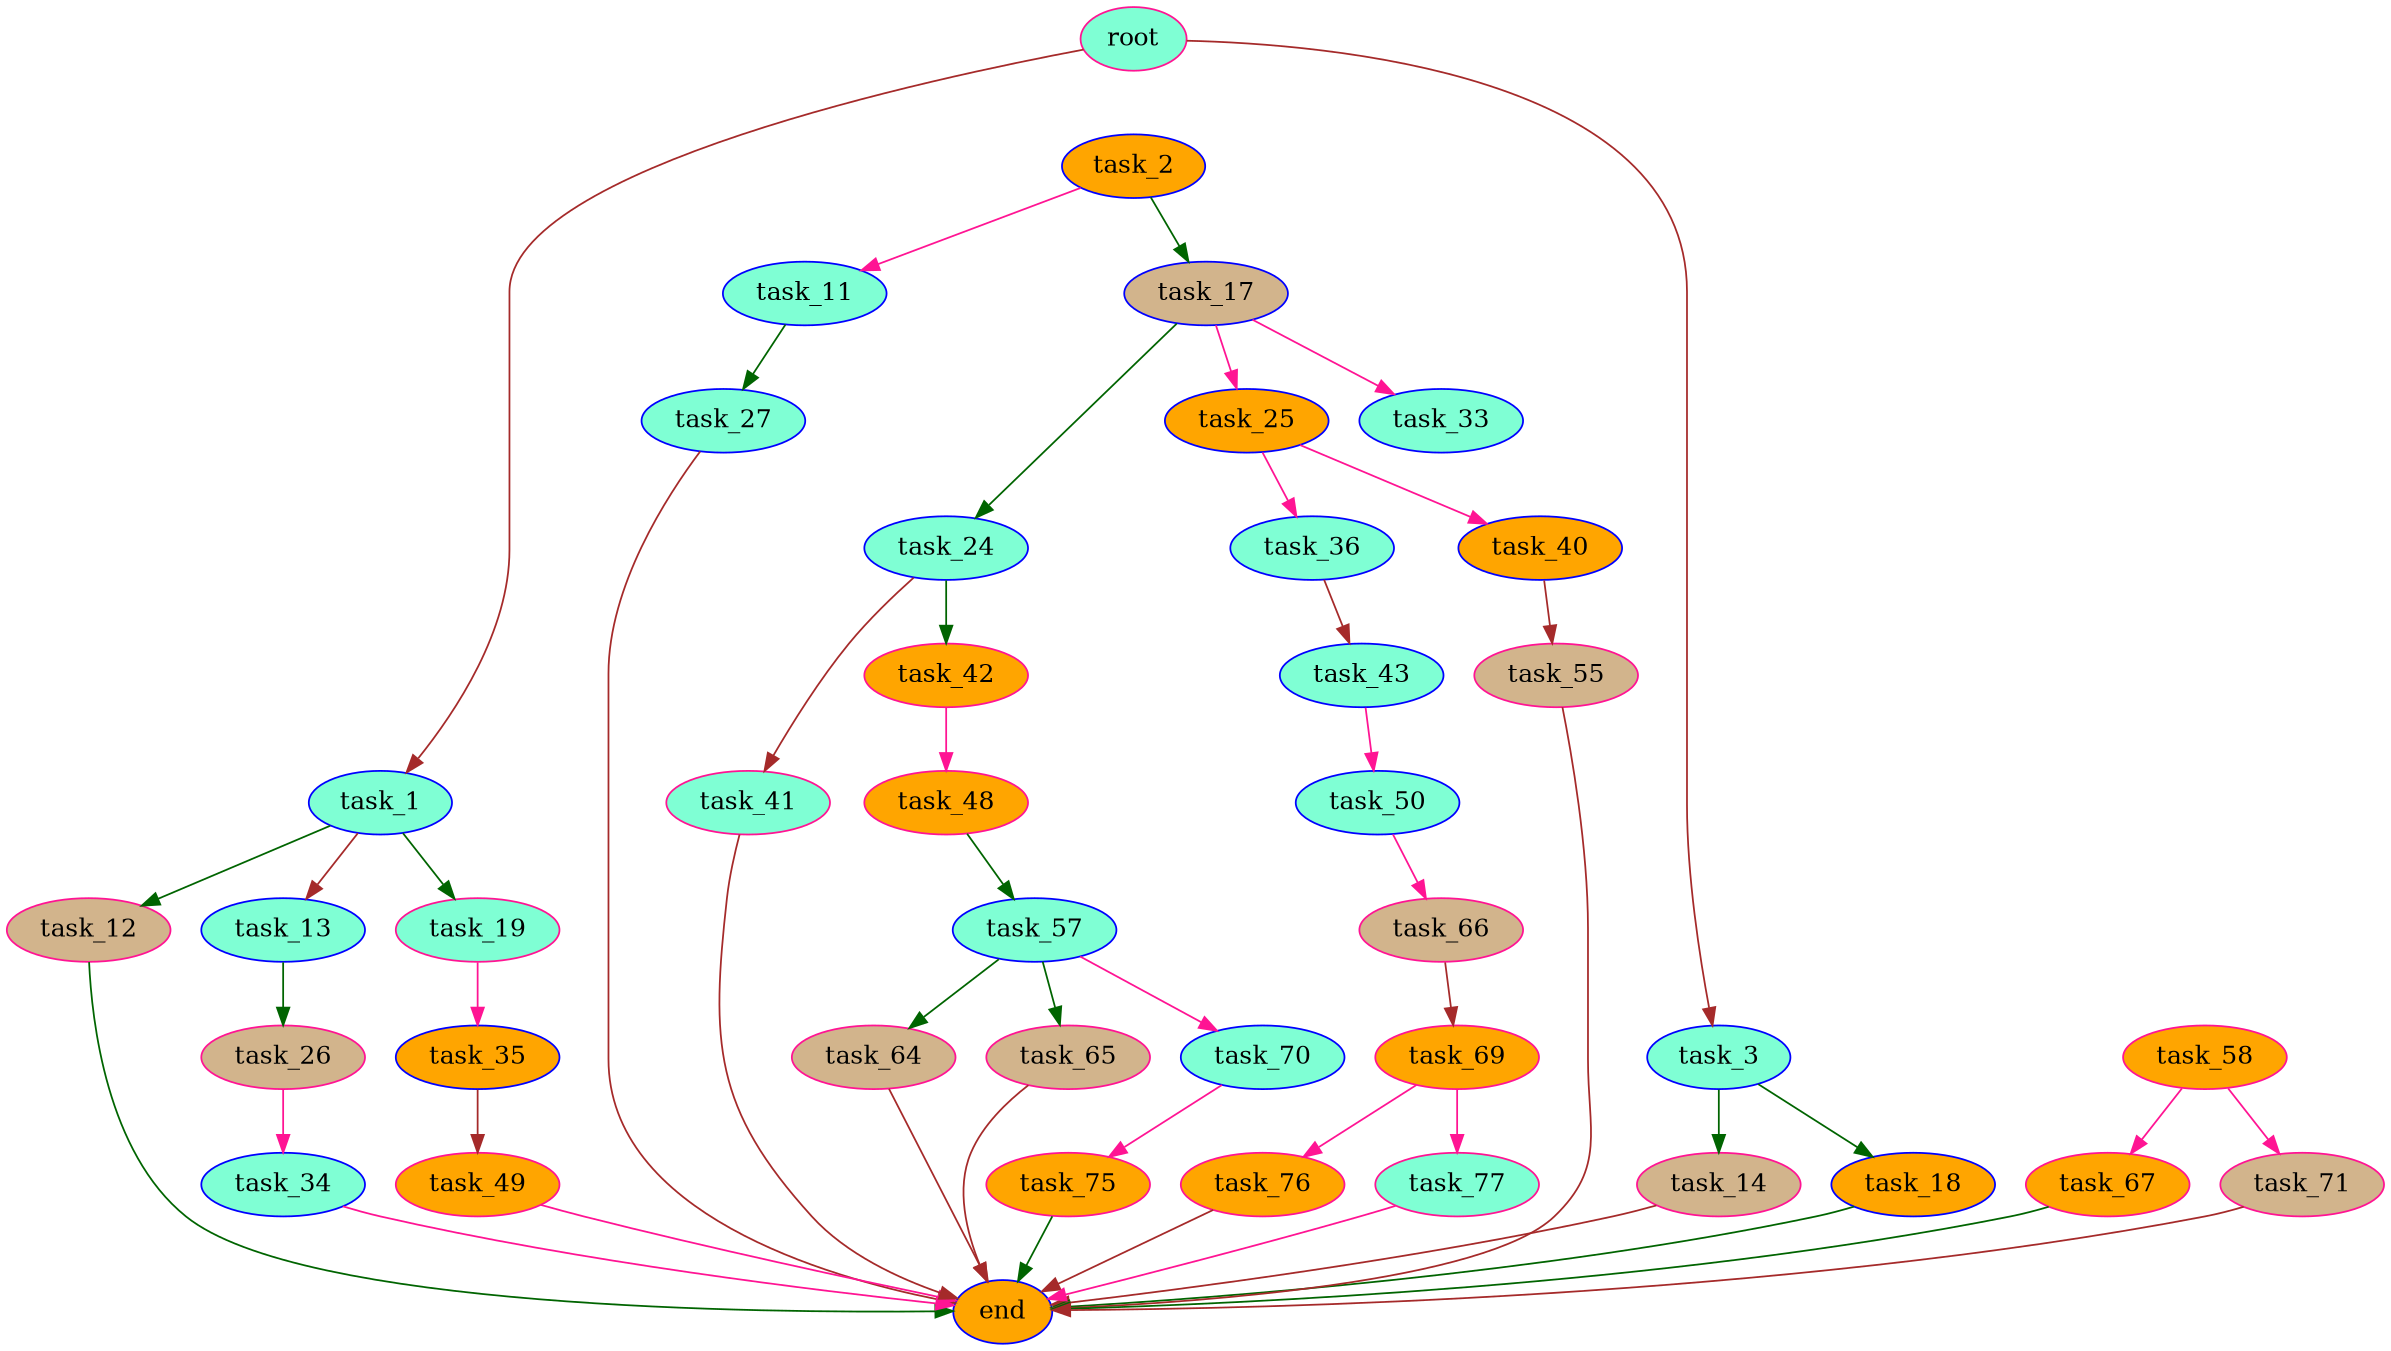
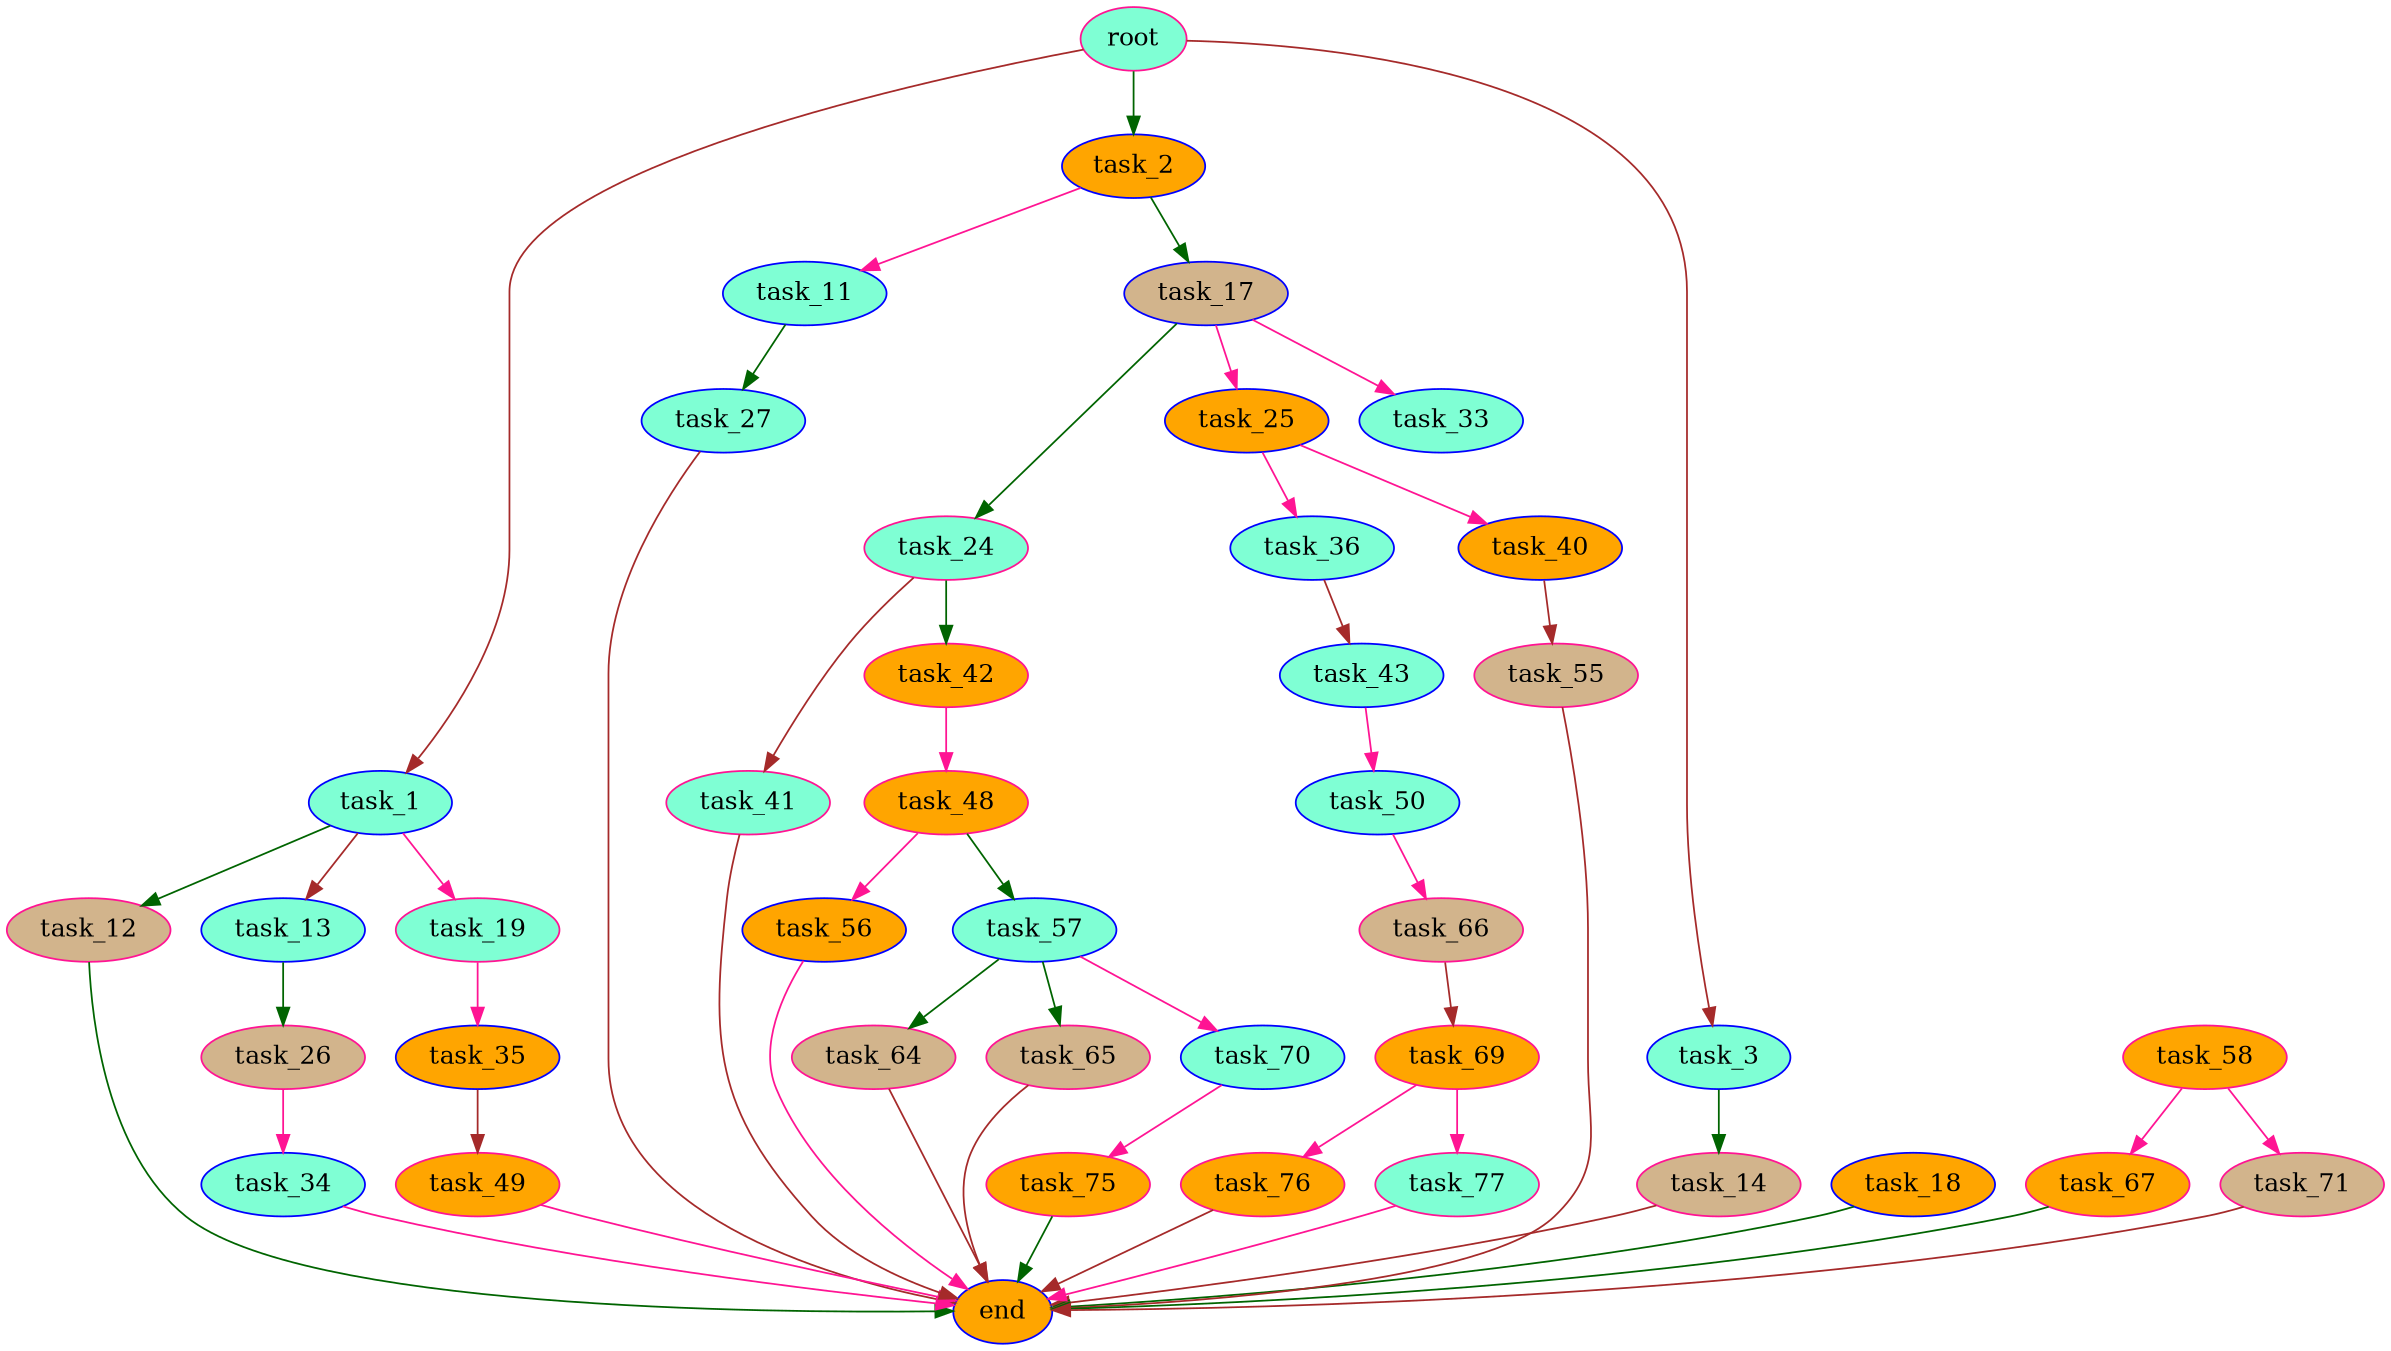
edge "root" -> "task_2": added
node "task_24": color blue -> deeppink
edge "task_1" -> "task_19": color darkgreen -> deeppink
node "task_56": added
edge "task_3" -> "task_18": removed
